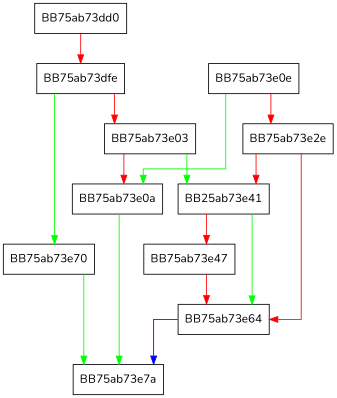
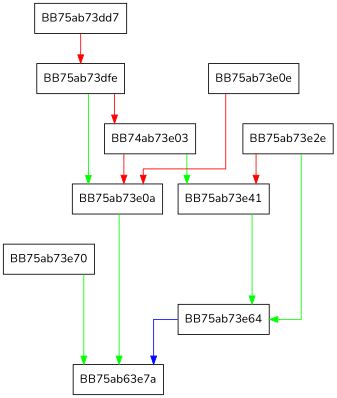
node "BB75ab73dd0": label "BB75ab73dd0" -> "BB75ab73dd7"
edge "BB75ab73e0e" -> "BB75ab73e2e": removed
node "BB75ab73e03": label "BB75ab73e03" -> "BB74ab73e03"
edge "BB75ab73dfe" -> "BB75ab73e70": now "BB75ab73dfe" -> "BB75ab73e0a"
edge "BB75ab73e0e" -> "BB75ab73e0a": color green -> red
node "BB25ab73e41": label "BB25ab73e41" -> "BB75ab73e41"
edge "BB75ab73e2e" -> "BB75ab73e64": color red -> green
node "BB75ab73e47": removed
node "BB75ab73e7a": label "BB75ab73e7a" -> "BB75ab63e7a"
